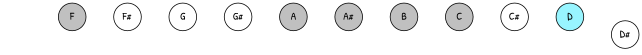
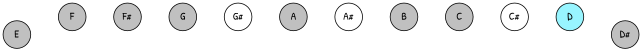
node "F#": fillcolor white -> gray
node "G": fillcolor white -> gray
node "A#": fillcolor gray -> white
node "E": added
node "D#": fillcolor white -> gray
